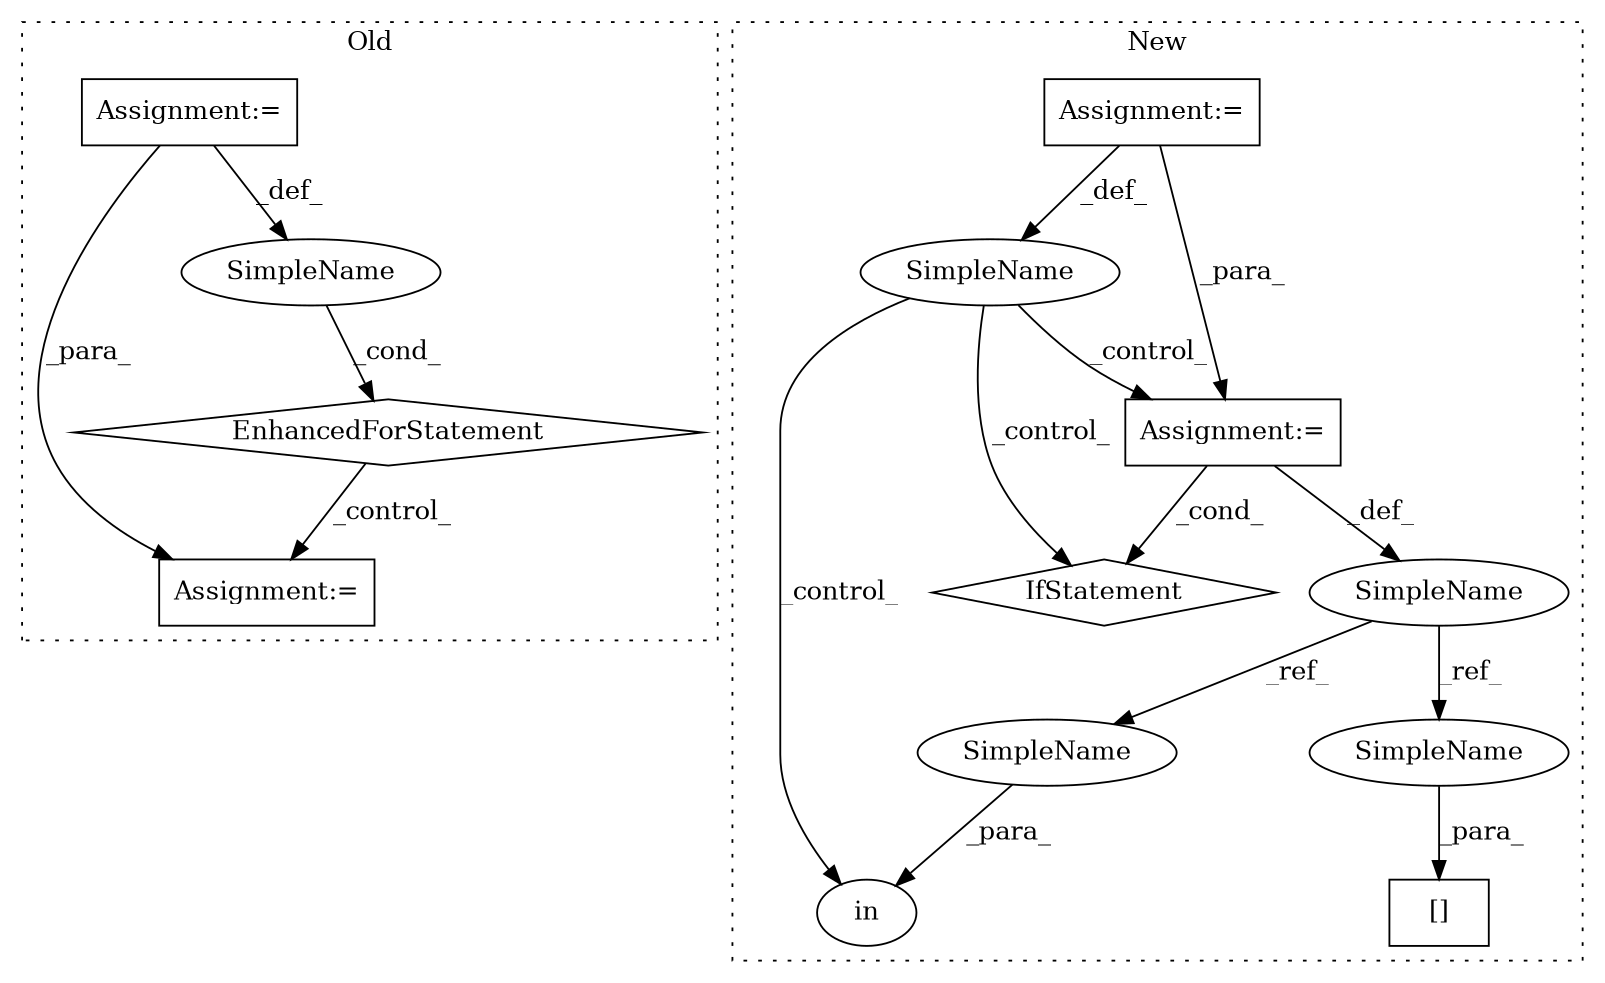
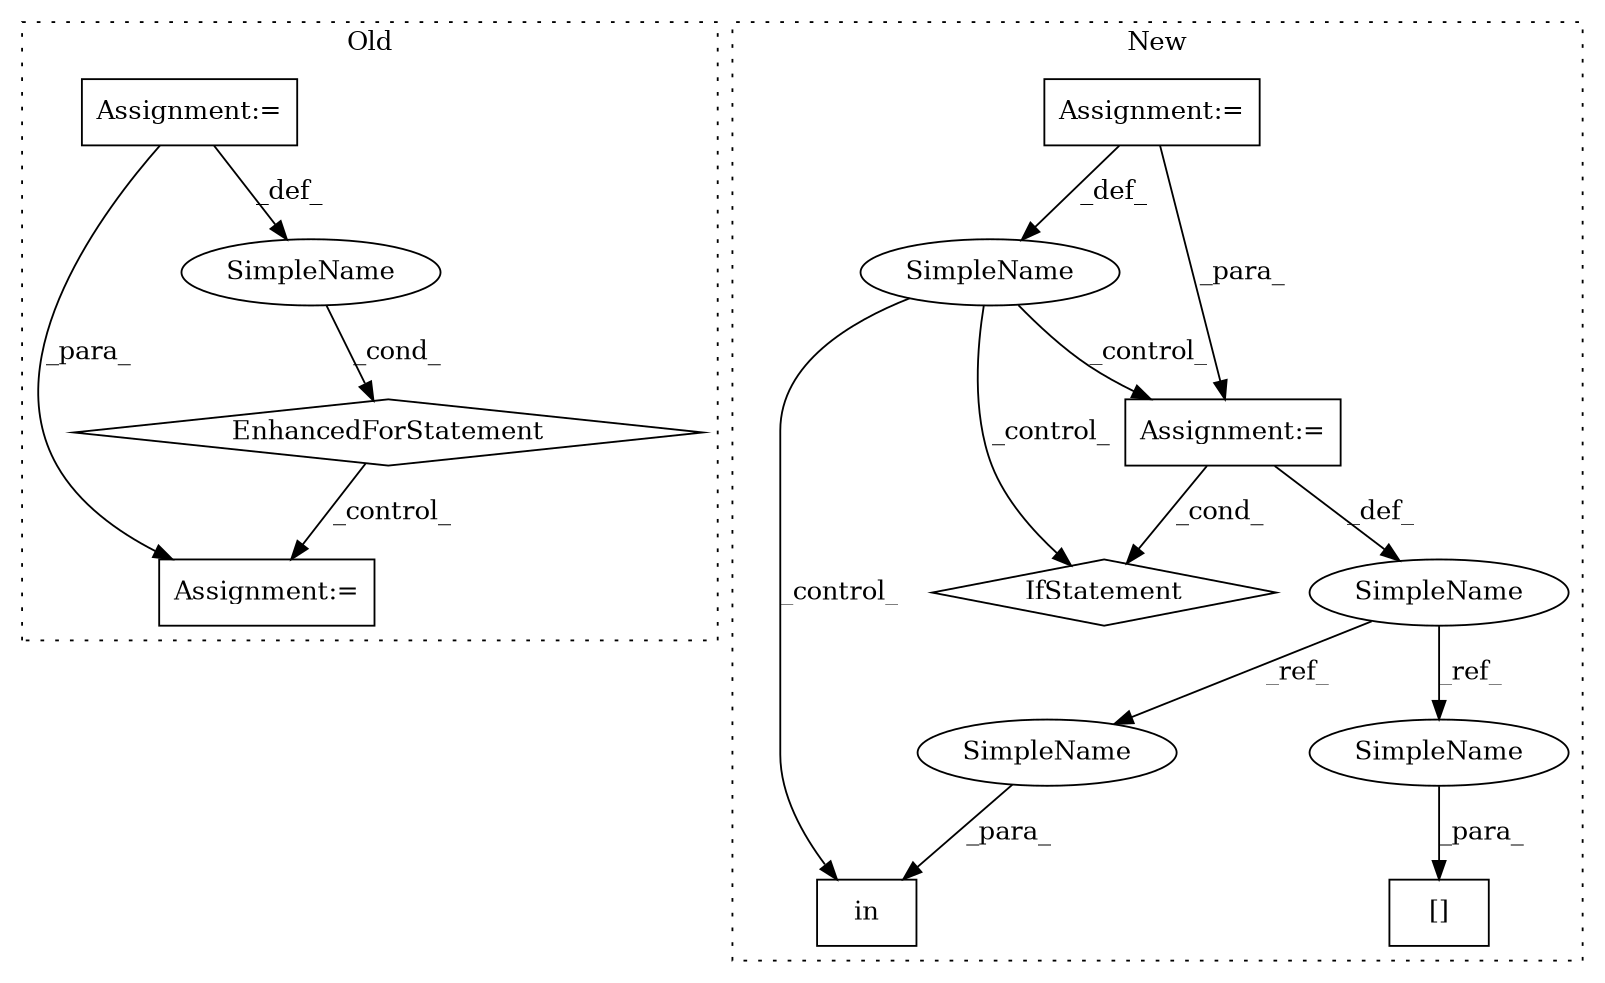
node "in": shape ellipse -> box
